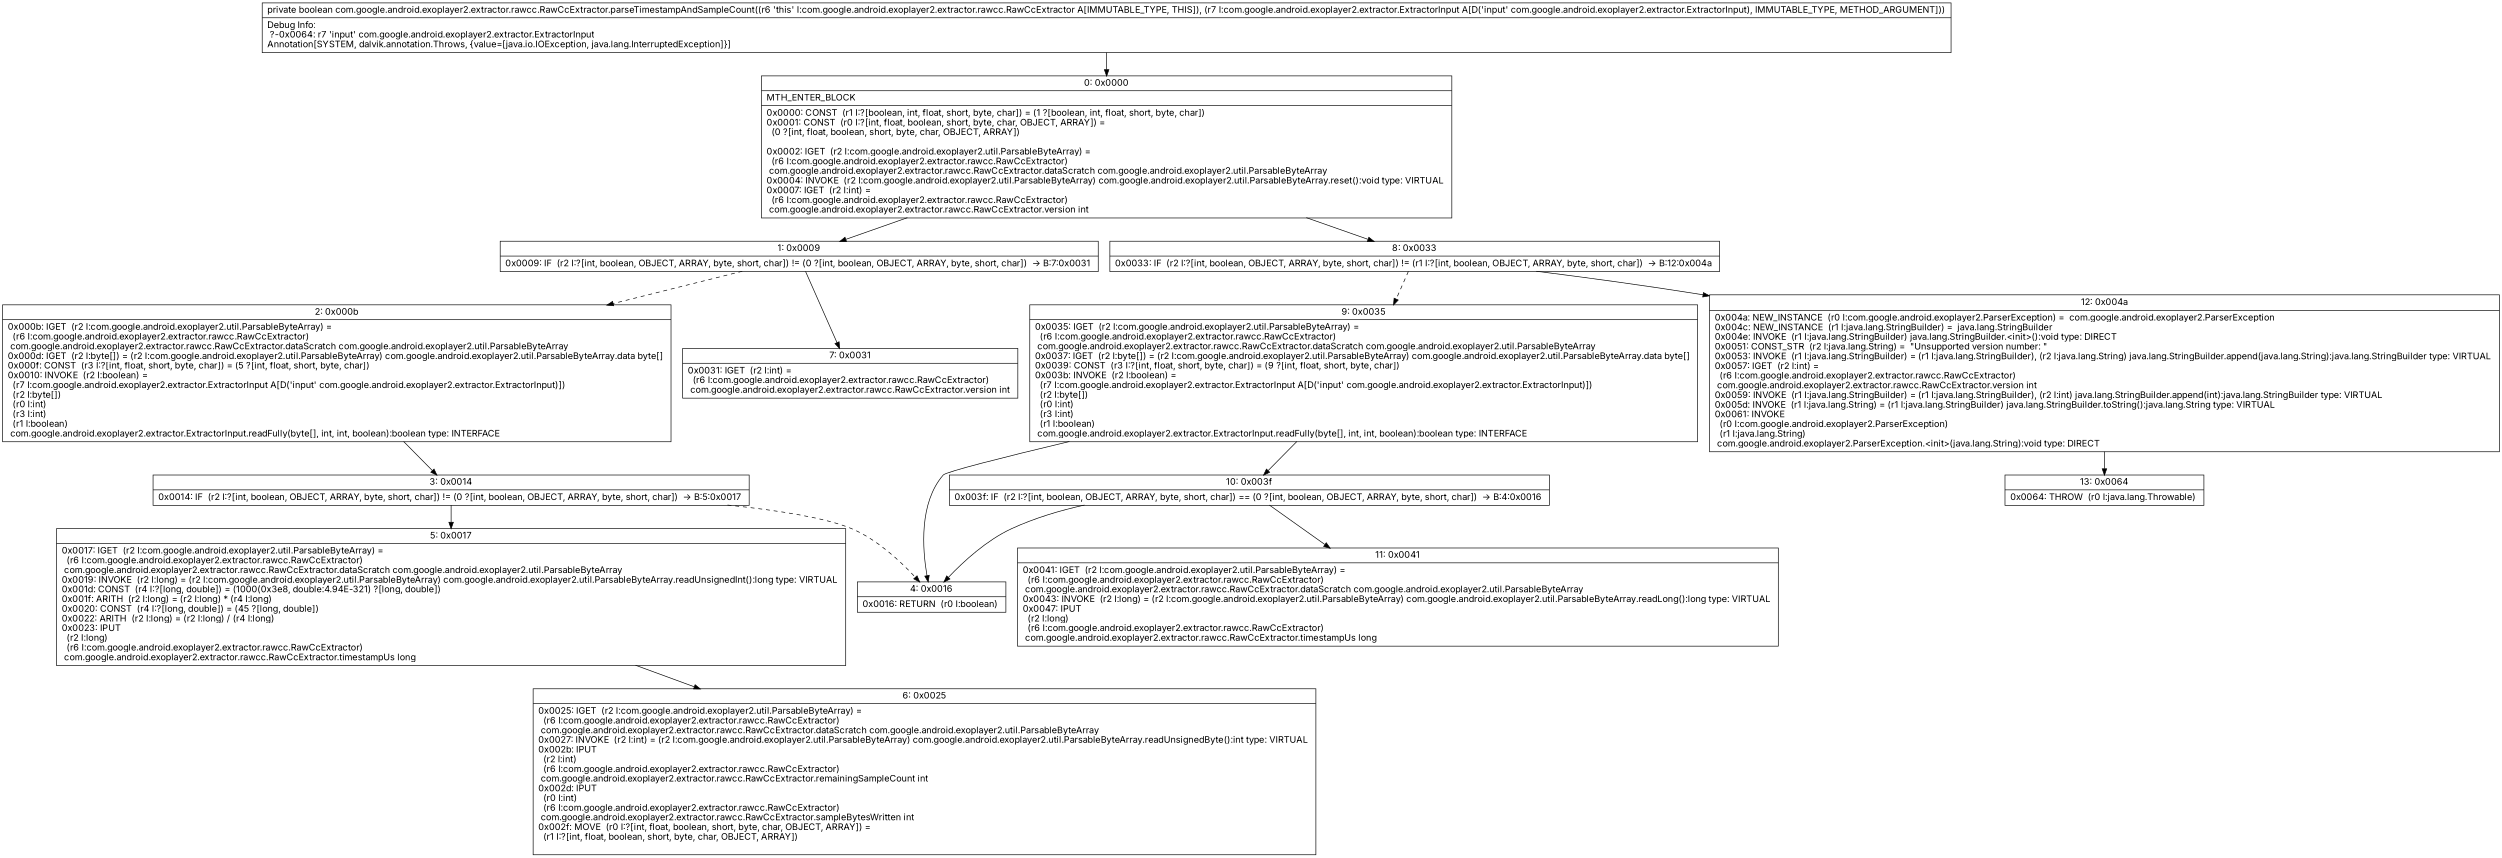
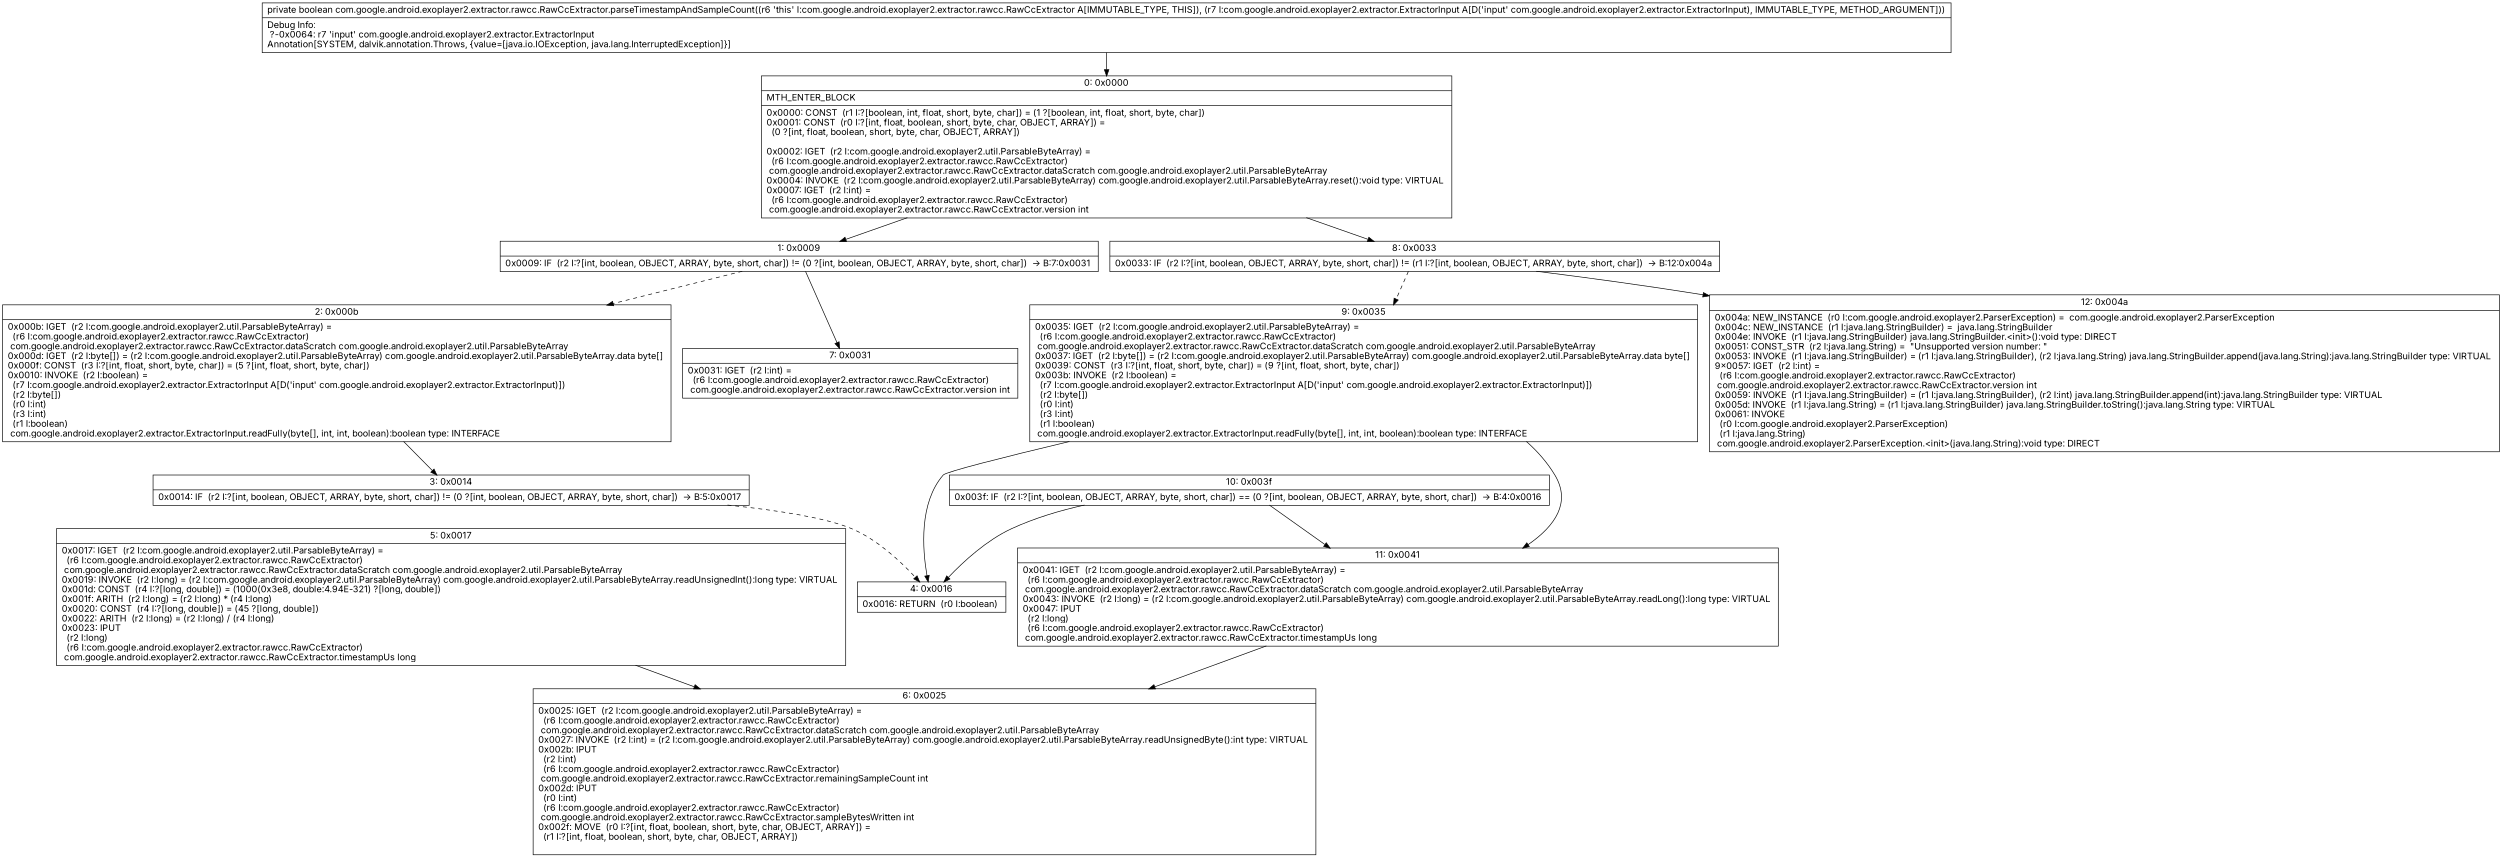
node "12: 0x004a": text "0x0057: IGET  (r2 I:int) =" -> "9x0057: IGET  (r2 I:int) ="
edge "9: 0x0035" -> "10: 0x003f": now "9: 0x0035" -> "11: 0x0041"
node "13: 0x0064": removed
edge "3: 0x0014" -> "5: 0x0017": removed
edge "11: 0x0041" -> "6: 0x0025": added
